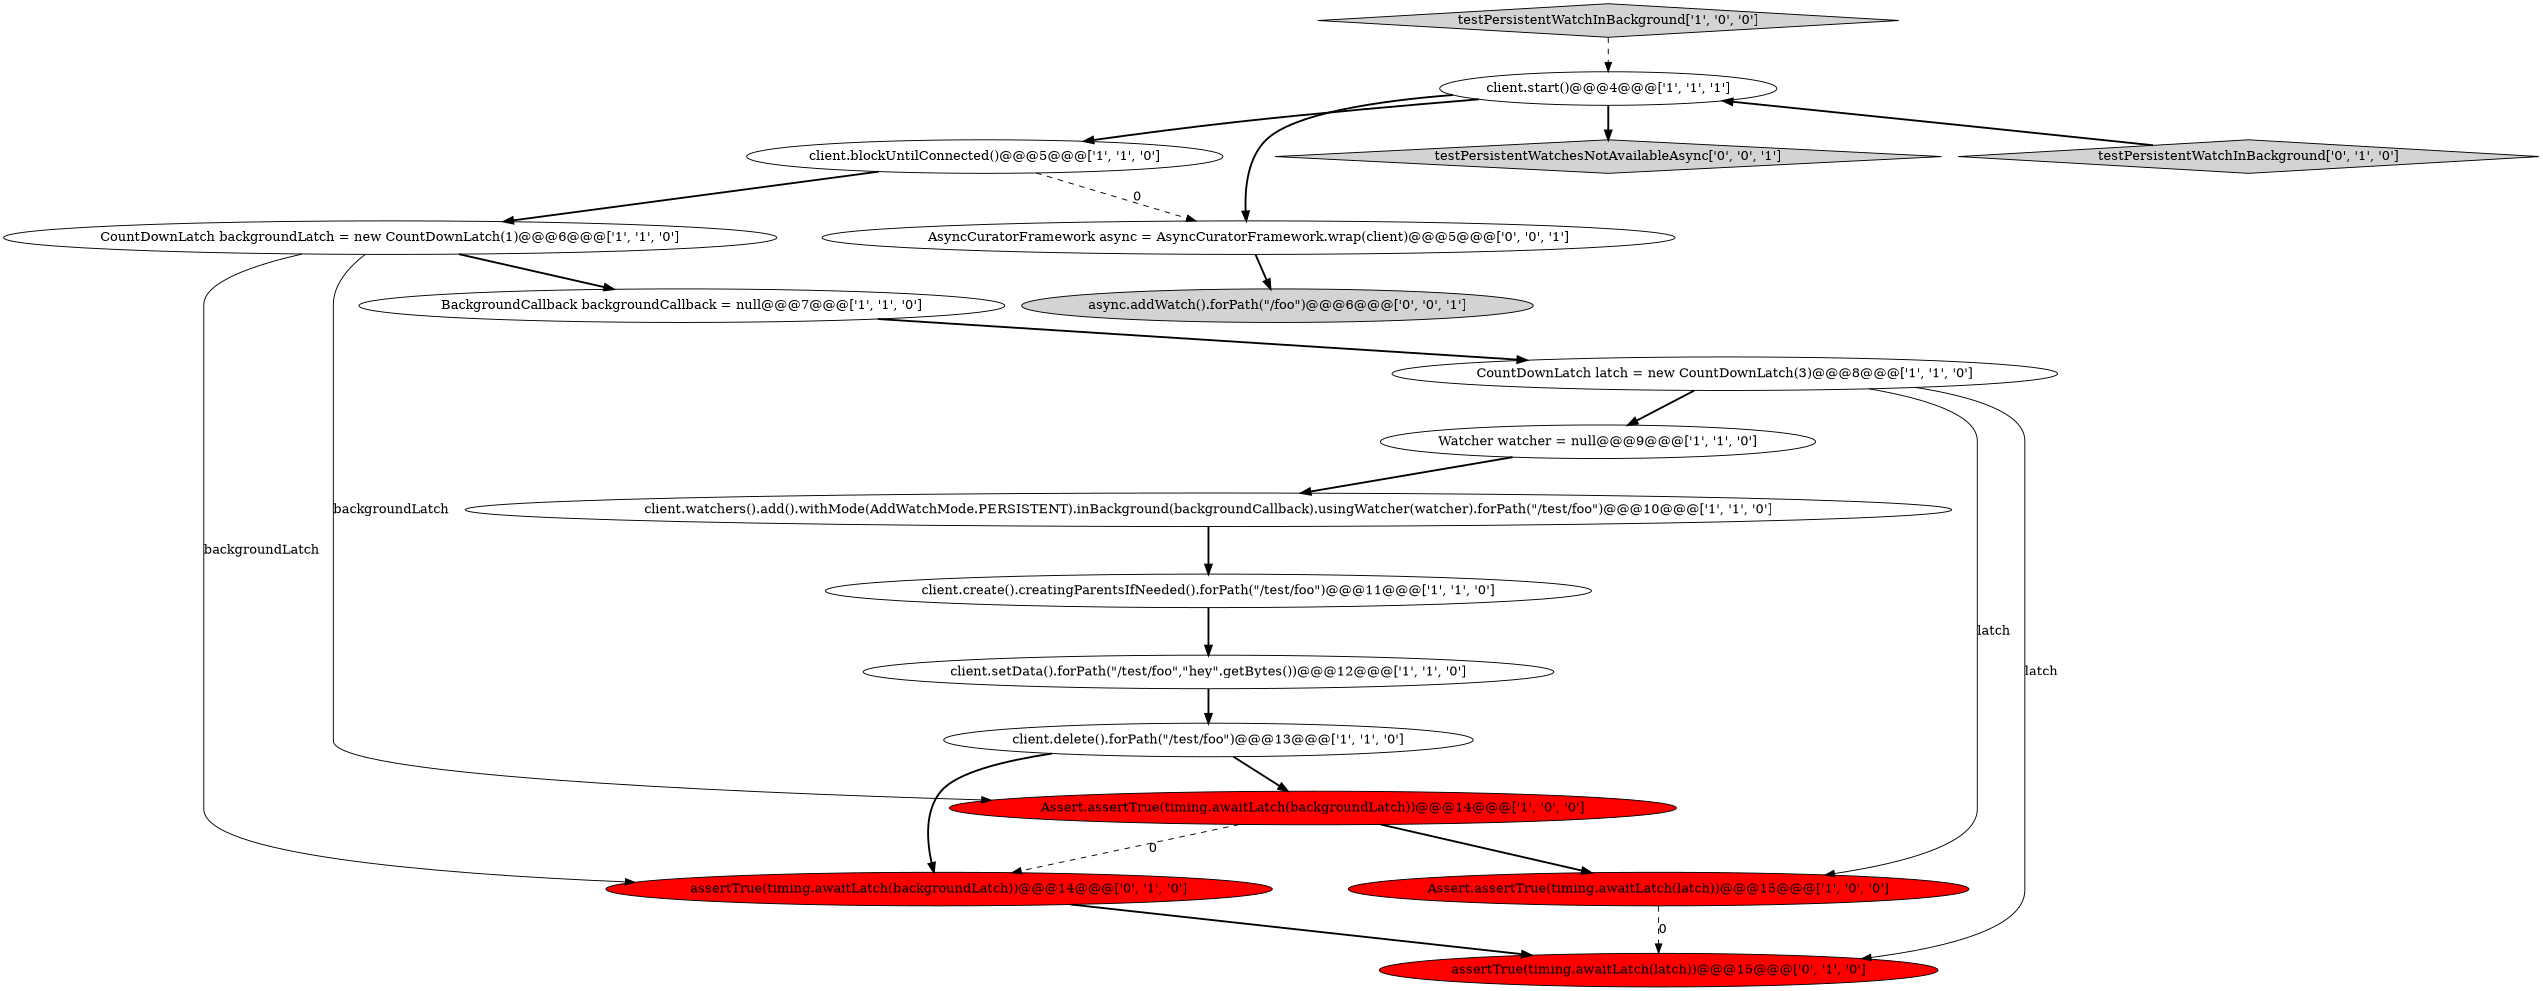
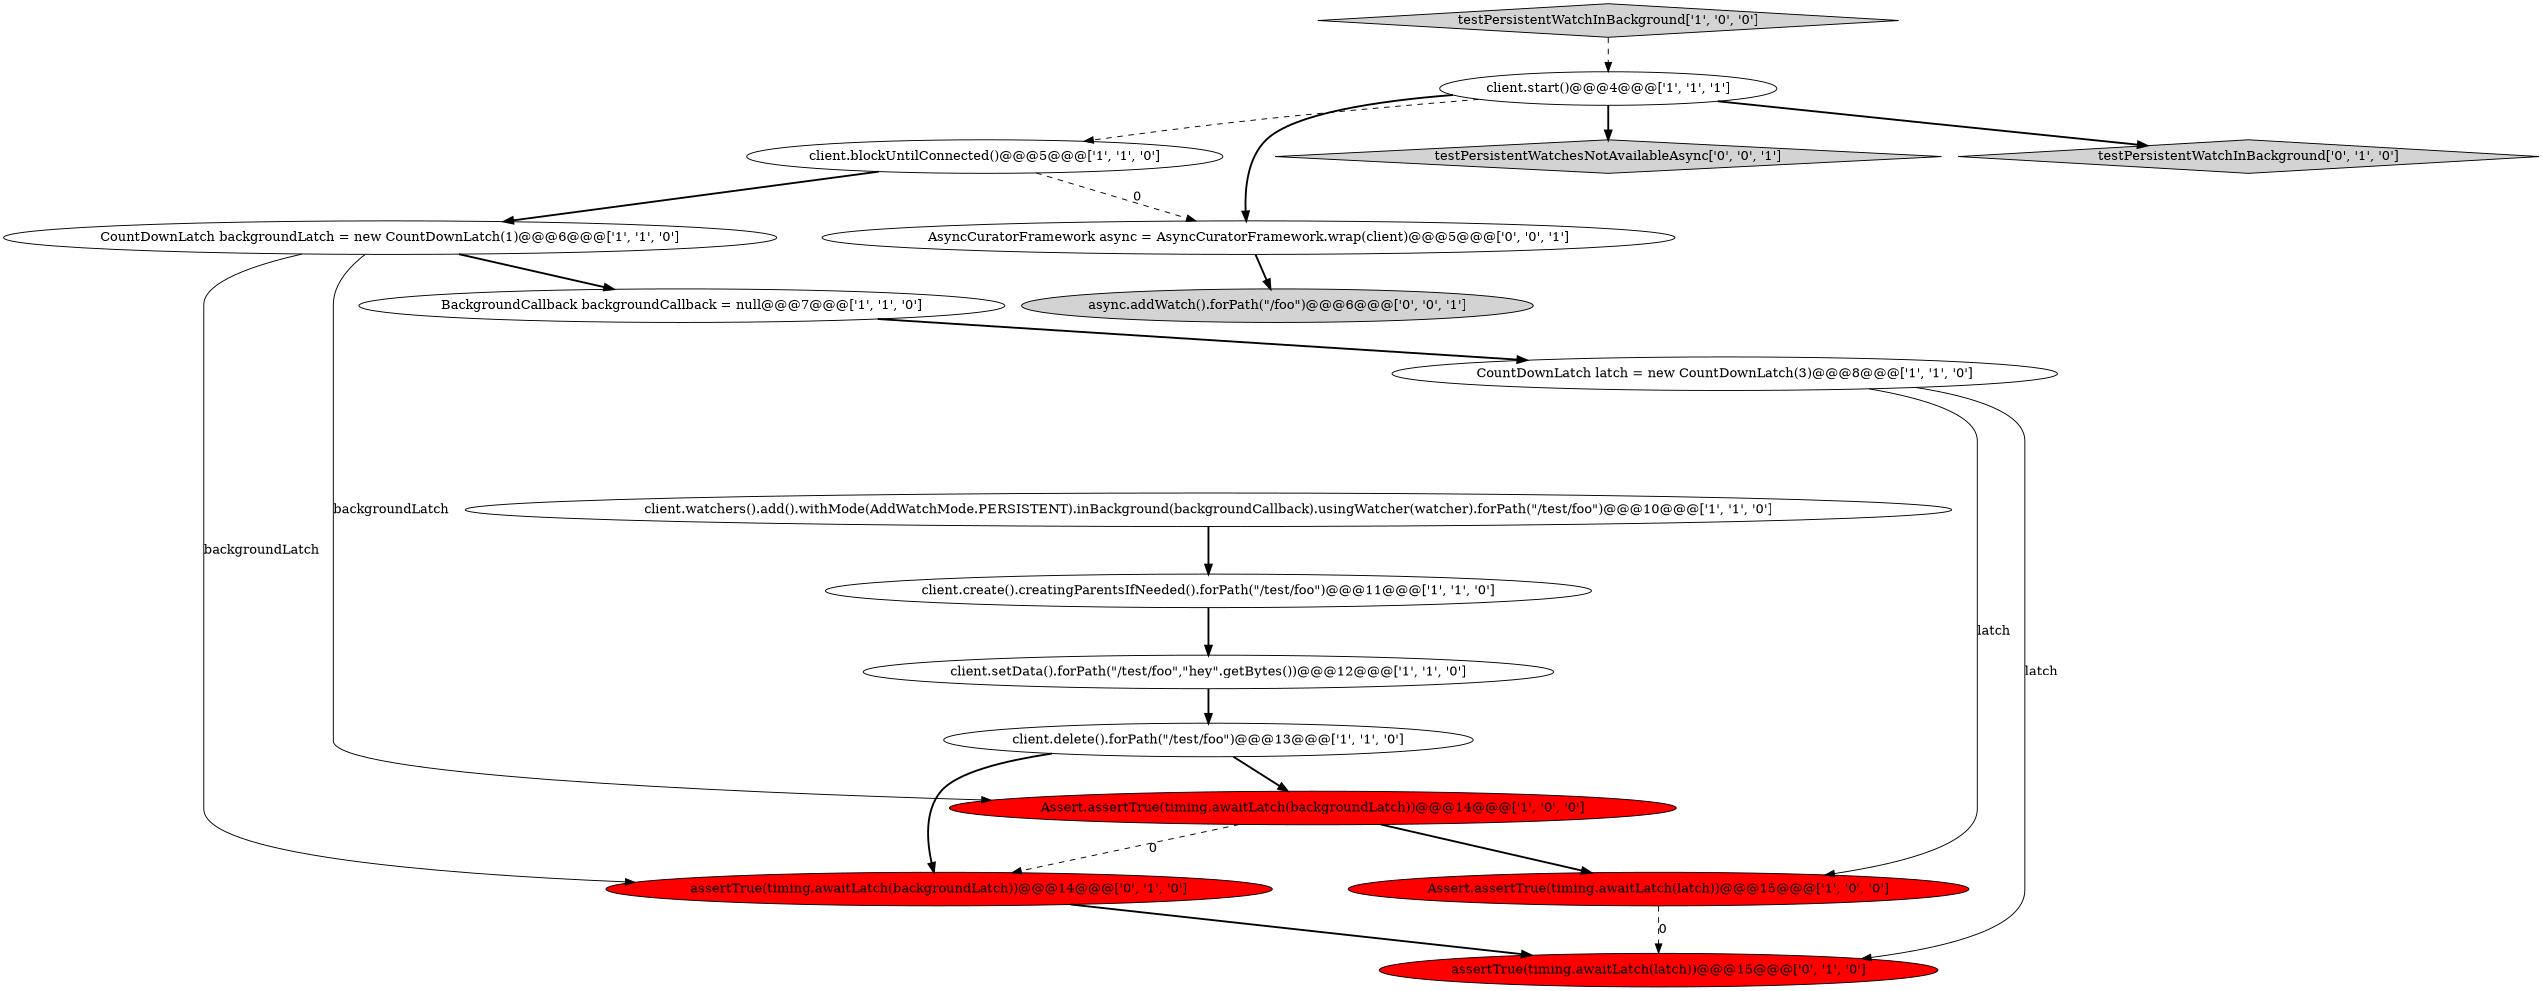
edge "client.start()@@@4@@@['1', '1', '1']" -> "client.blockUntilConnected()@@@5@@@['1', '1', '0']": style bold -> dashed
edge "testPersistentWatchInBackground['0', '1', '0']" -> "client.start()@@@4@@@['1', '1', '1']": reversed
node "Watcher watcher = null@@@9@@@['1', '1', '0']": removed
